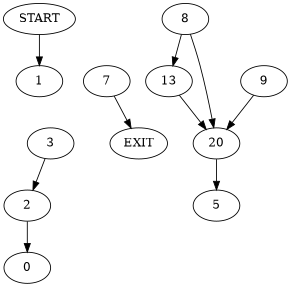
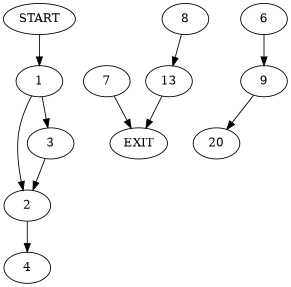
node "6": added
edge "8" -> "20": removed
edge "1" -> "3": added
edge "13" -> "20": now "13" -> "EXIT"
edge "1" -> "2": added
node "5": removed
node "0": label "0" -> "4"
